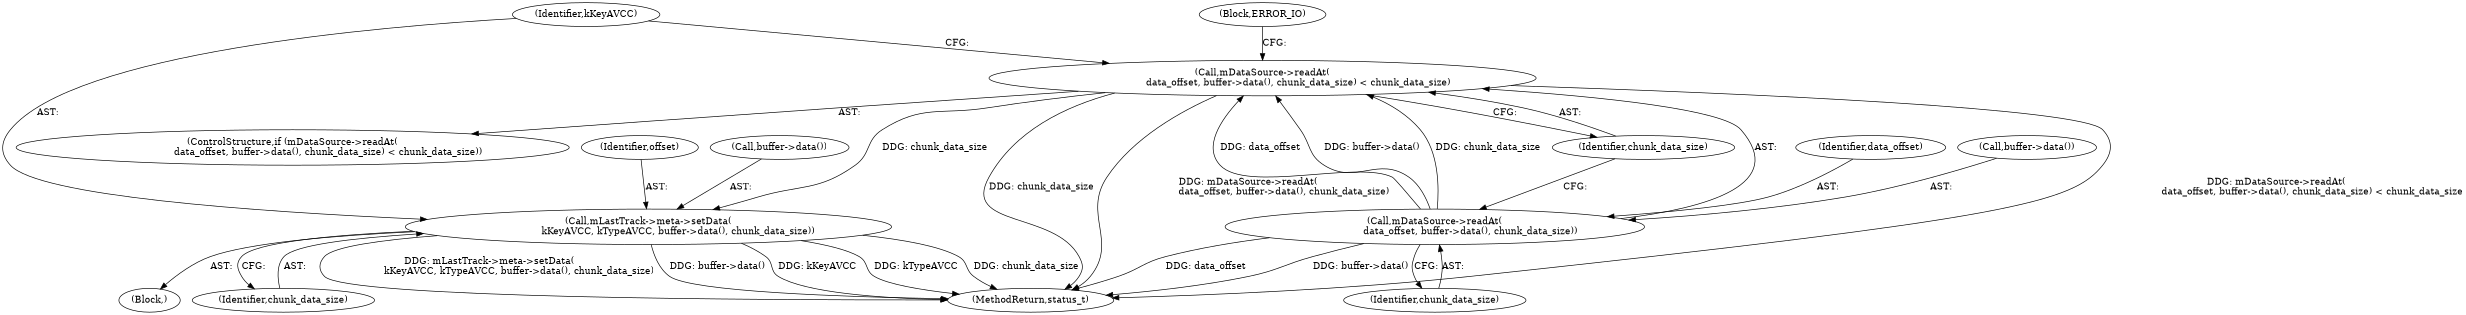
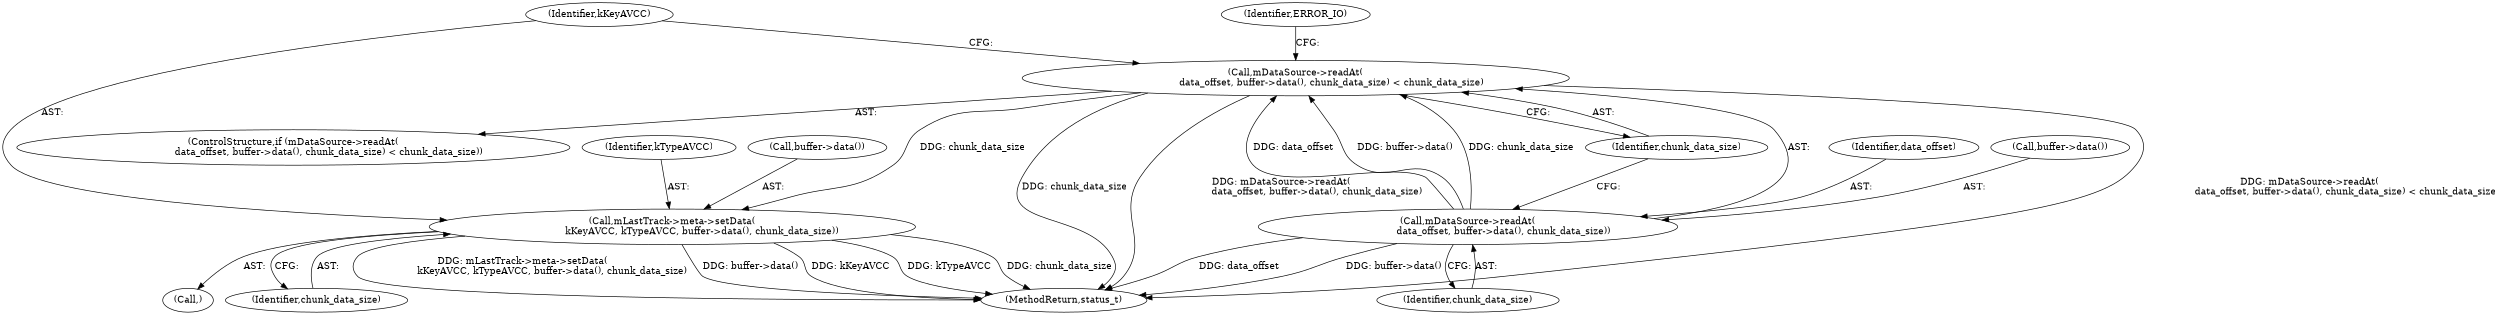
node "(Block,ERROR_IO)": label "(Block,ERROR_IO)" -> "(Identifier,ERROR_IO)"
node "(Identifier,offset)": label "(Identifier,offset)" -> "(Identifier,kTypeAVCC)"
node "(Block,)": label "(Block,)" -> "(Call,)"
